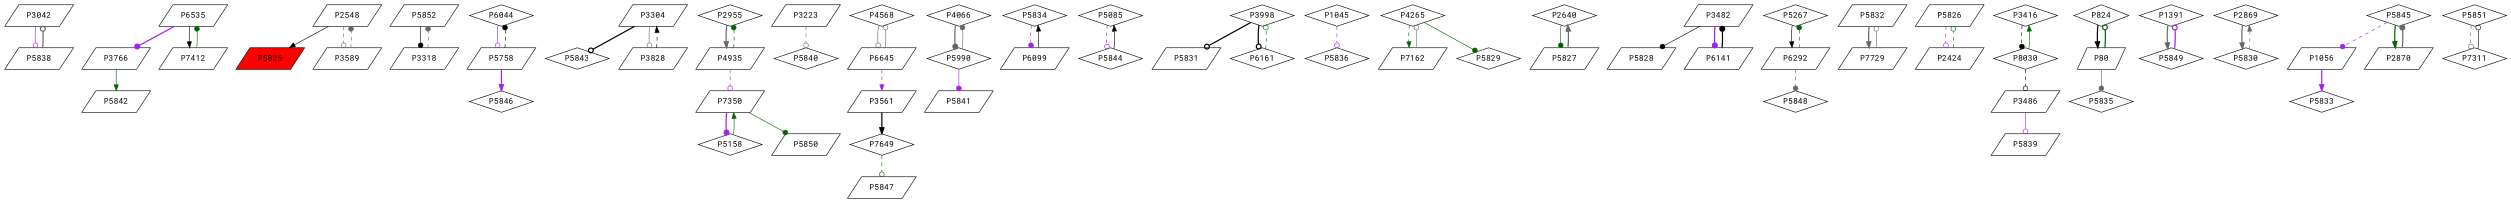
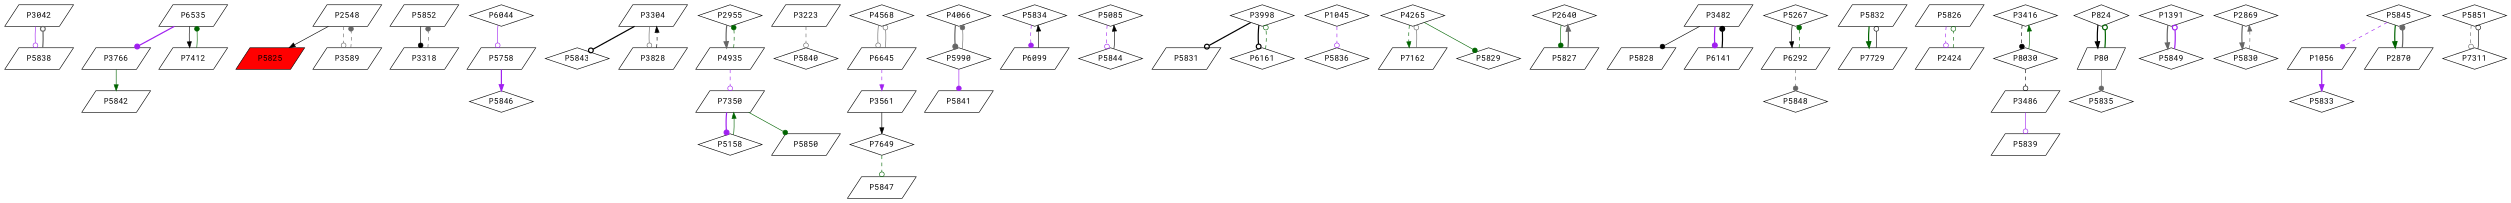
edge "P5832" -> "P7729": color gray40 -> darkgreen
edge "P5758" -> "P6044": removed
edge "P7729" -> "P5832": color gray40 -> black
edge "P3561" -> "P7649": style bold -> solid
